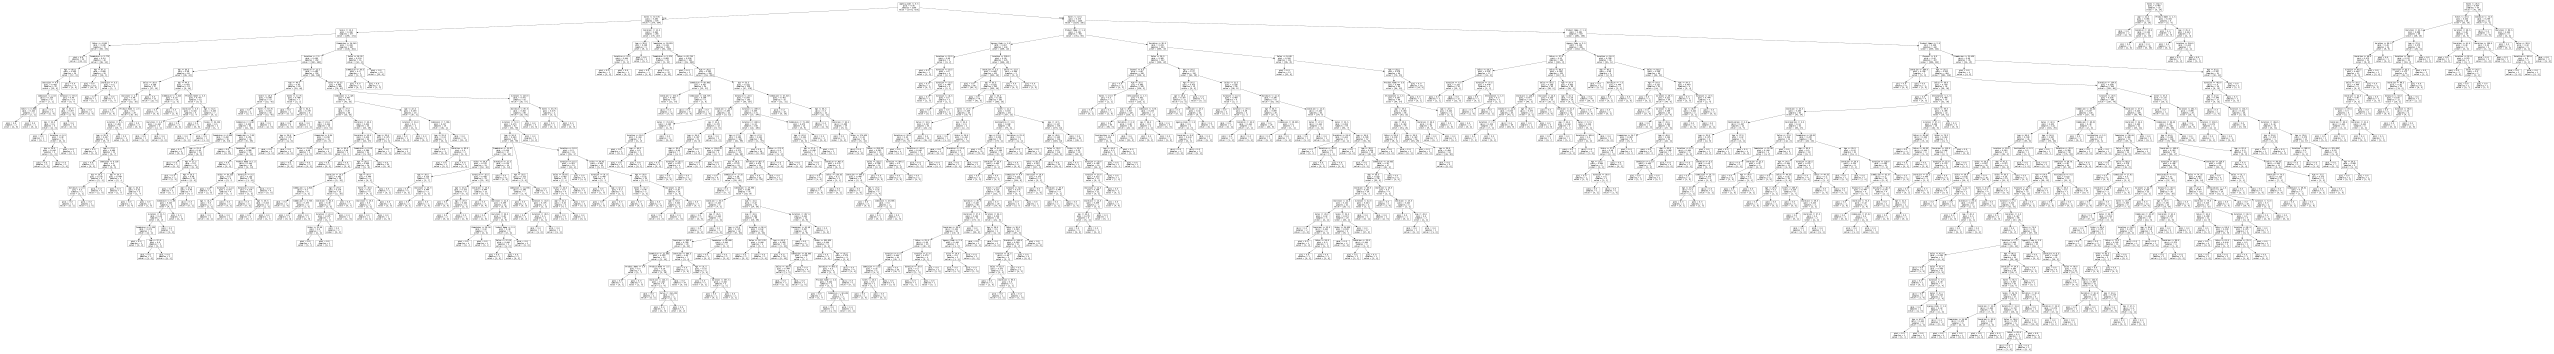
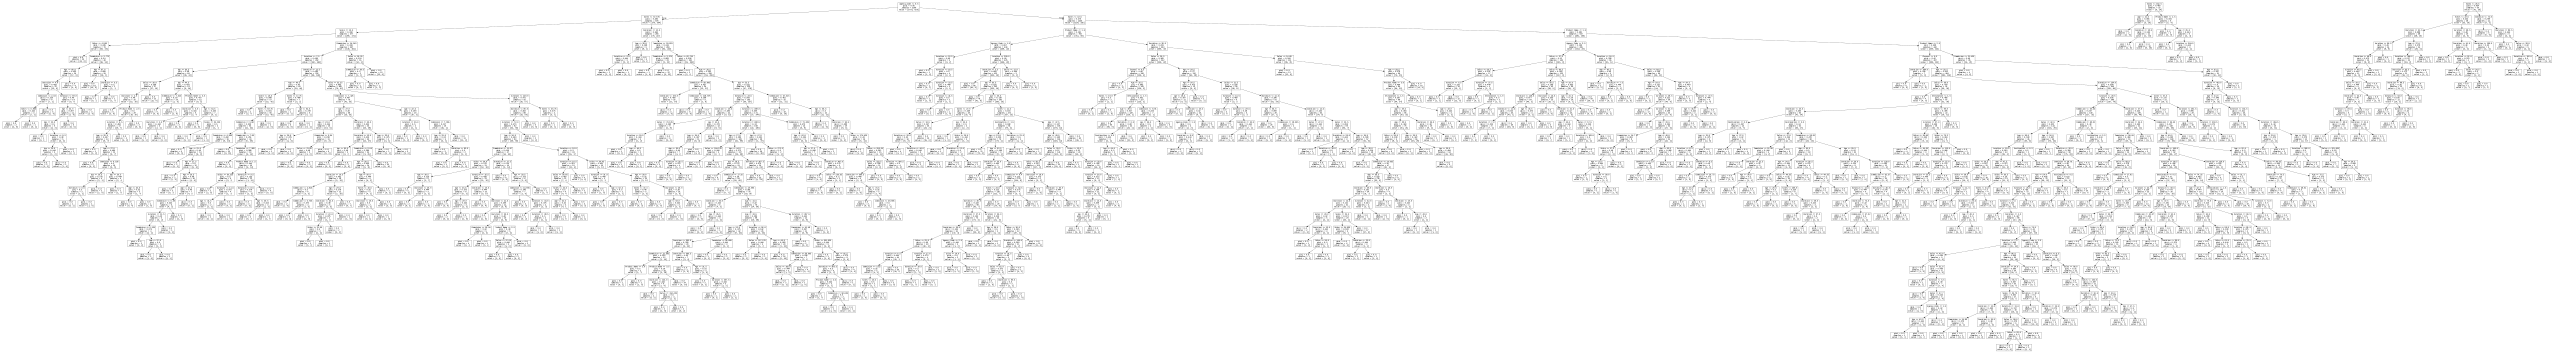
edge "Age <= 34.5 gini = 0.469 samples = 80 value = [30, 50]" -> "Age <= 29.5 gini = 0.375 samples = 8 value = [2, 6]": now "Duration <= 27.5 gini = 0.219 samples = 16 value = [2, 14]" -> "Age <= 29.5 gini = 0.375 samples = 8 value = [2, 6]"
